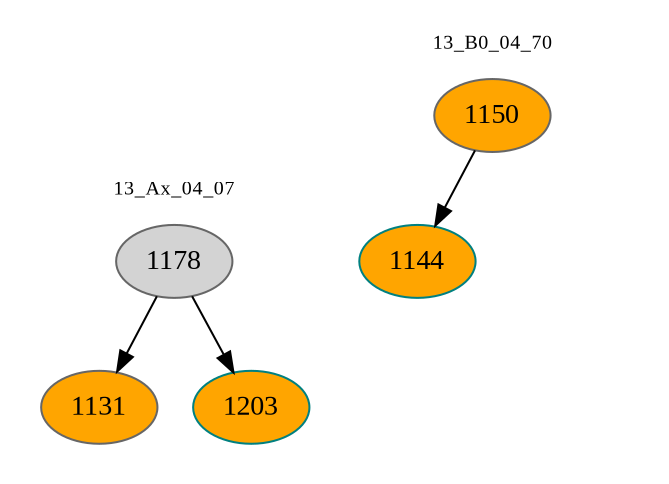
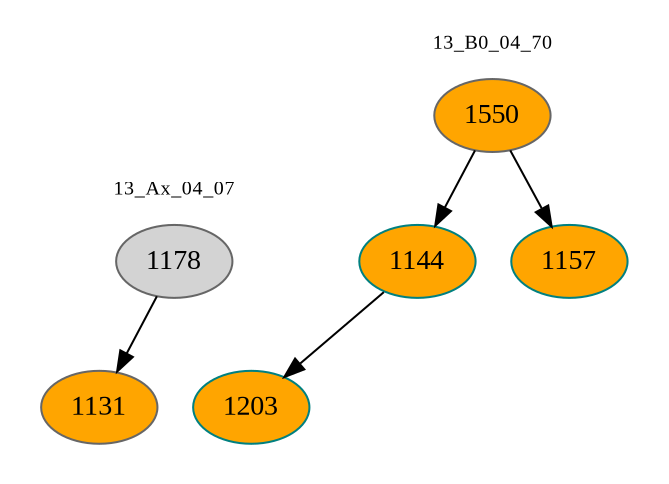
node "1150": label "1150" -> "1550"
node "1157": added
edge "1178" -> "1203": now "1144" -> "1203"
